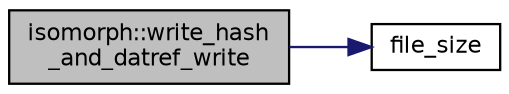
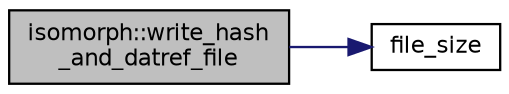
node "isomorph::write_hash _and_datref_write": label "isomorph::write_hash _and_datref_write" -> "isomorph::write_hash _and_datref_file"
